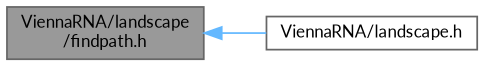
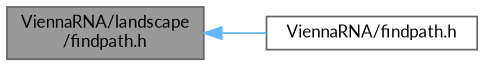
node "ViennaRNA/landscape.h": label "ViennaRNA/landscape.h" -> "ViennaRNA/findpath.h"
